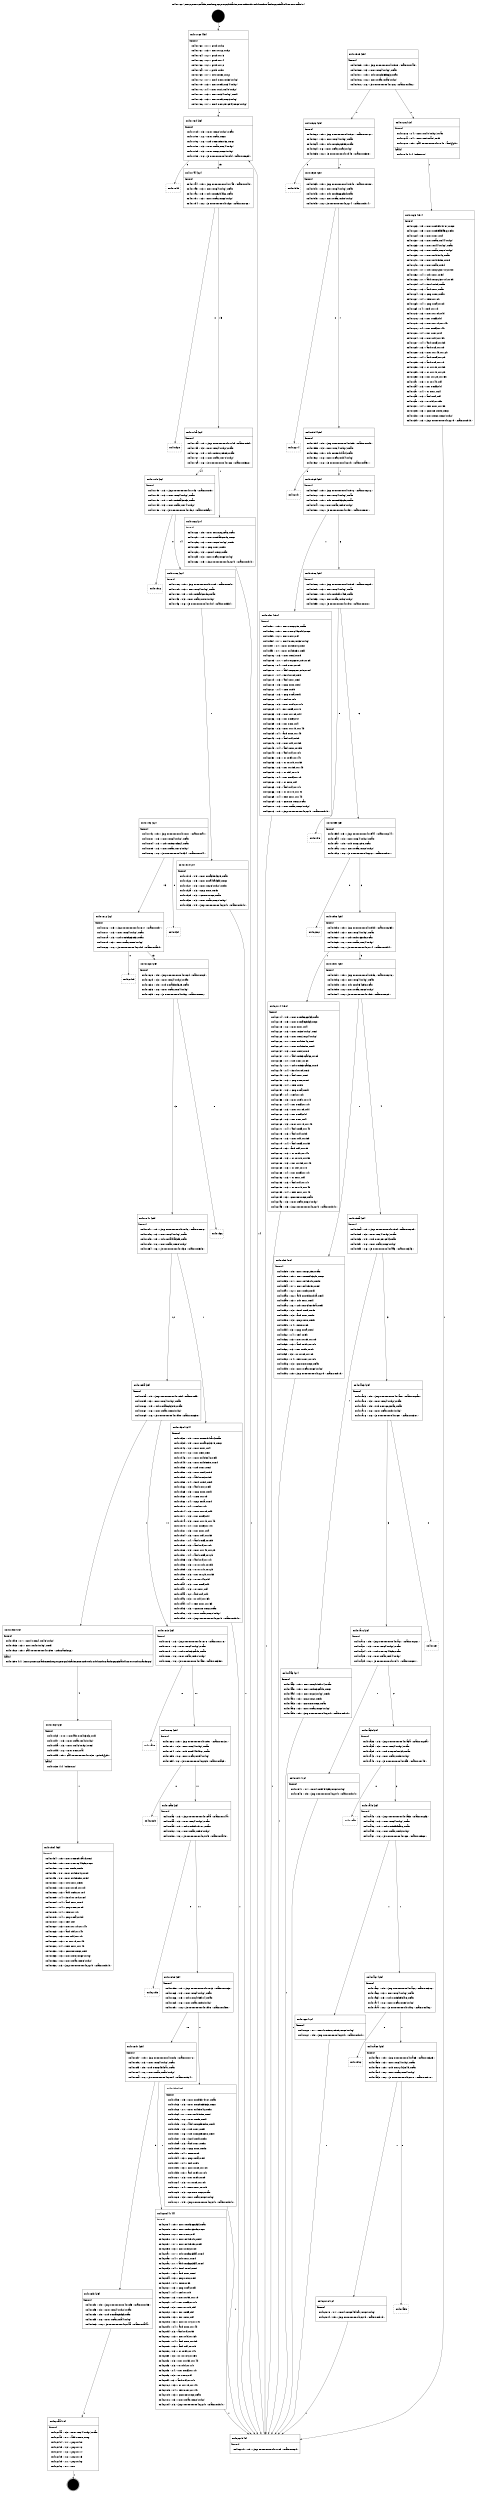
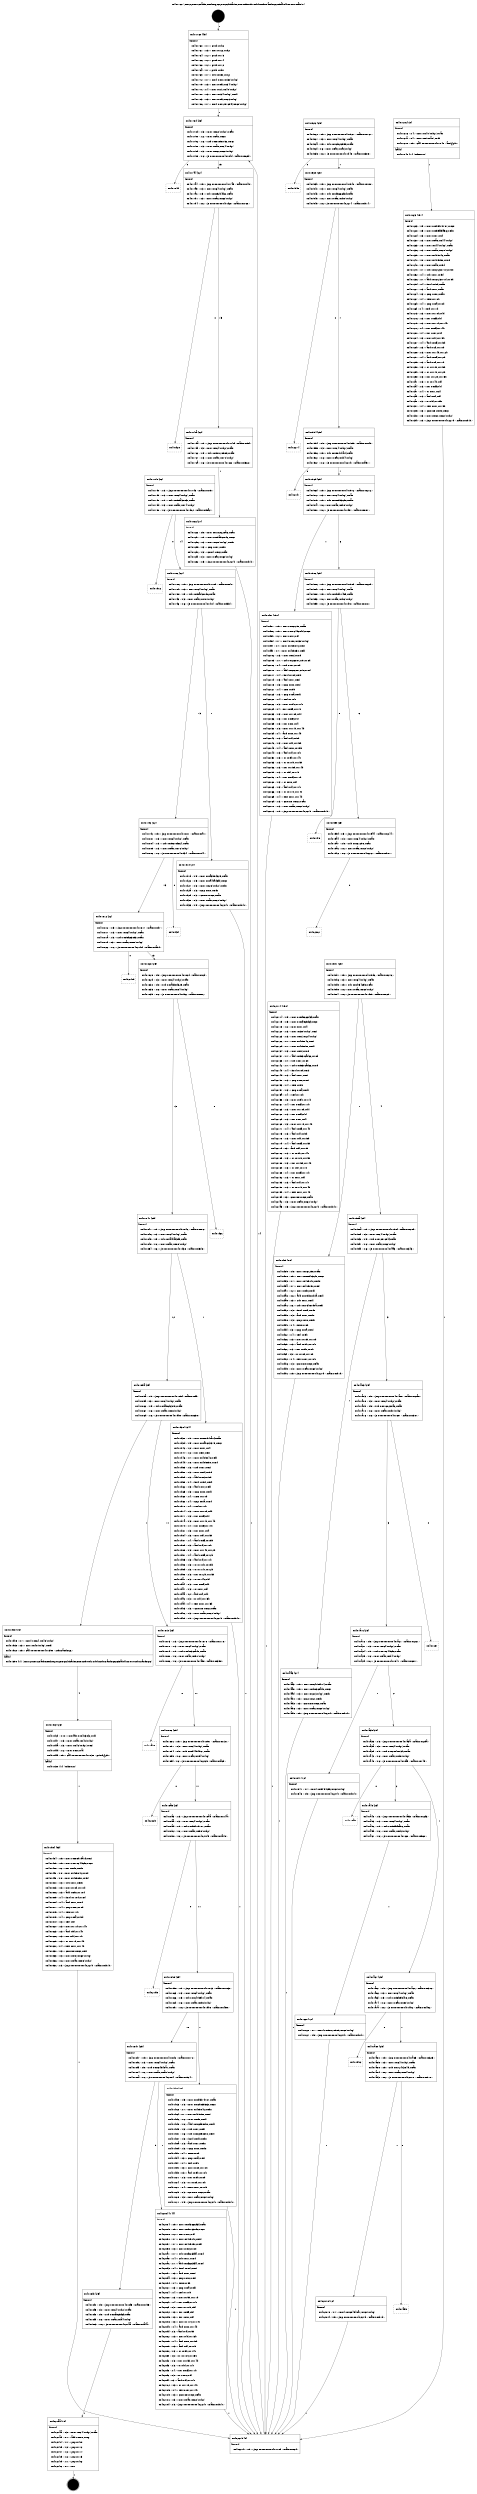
node "0x401909 [25]": removed
edge "0x4017ba [22]" -> "0x4017d0 [22]": removed, label "14"
edge "0x4017e6 [22]" -> "0x4017fc [22]": added, label "13"
node "0x4019b8 [25]": removed
edge "0x401a4e [25]" -> "0x401a67 [25]": now "0x401a35 [25]" -> "0x401a67 [25]"
edge "0x401de4 [93]" -> "0x40227b [5]": added, label "1"
